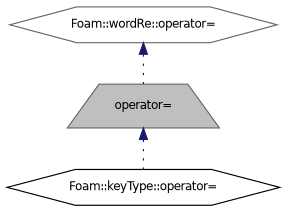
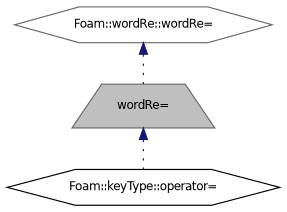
node "Foam::wordRe::operator=": label "Foam::wordRe::operator=" -> "Foam::wordRe::wordRe="
node "operator=": label "operator=" -> "wordRe="
